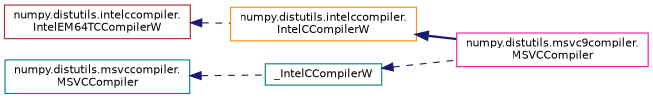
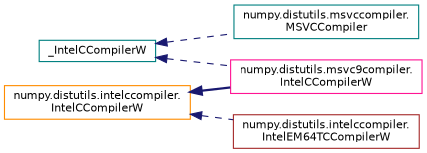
edge "numpy.distutils.intelccompiler. IntelCCompilerW" -> "numpy.distutils.intelccompiler. IntelEM64TCCompilerW": reversed
node "numpy.distutils.msvc9compiler. MSVCCompiler": label "numpy.distutils.msvc9compiler. MSVCCompiler" -> "numpy.distutils.msvc9compiler. IntelCCompilerW"
edge "_IntelCCompilerW" -> "numpy.distutils.msvccompiler. MSVCCompiler": reversed
